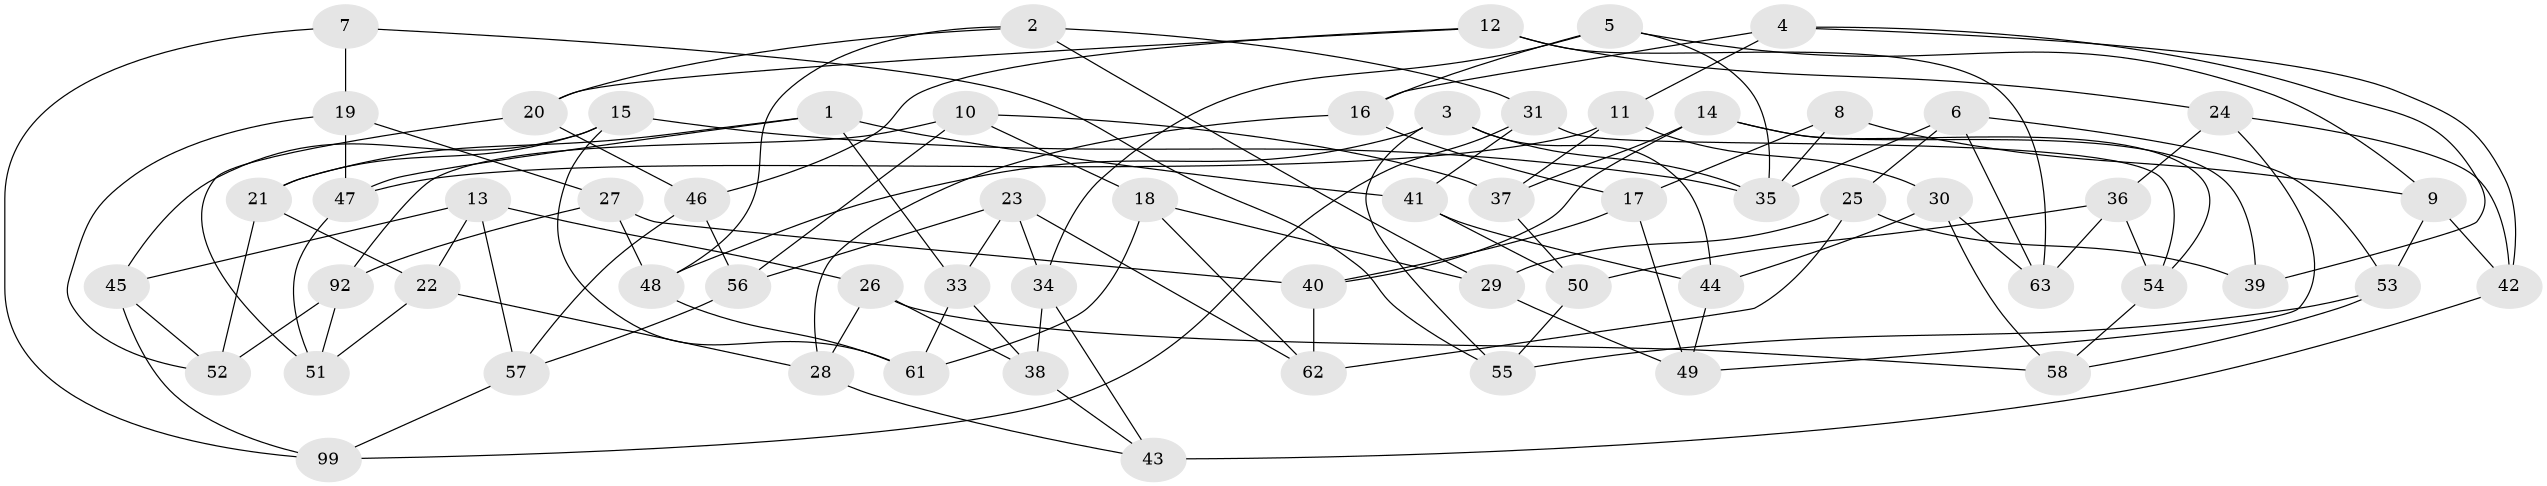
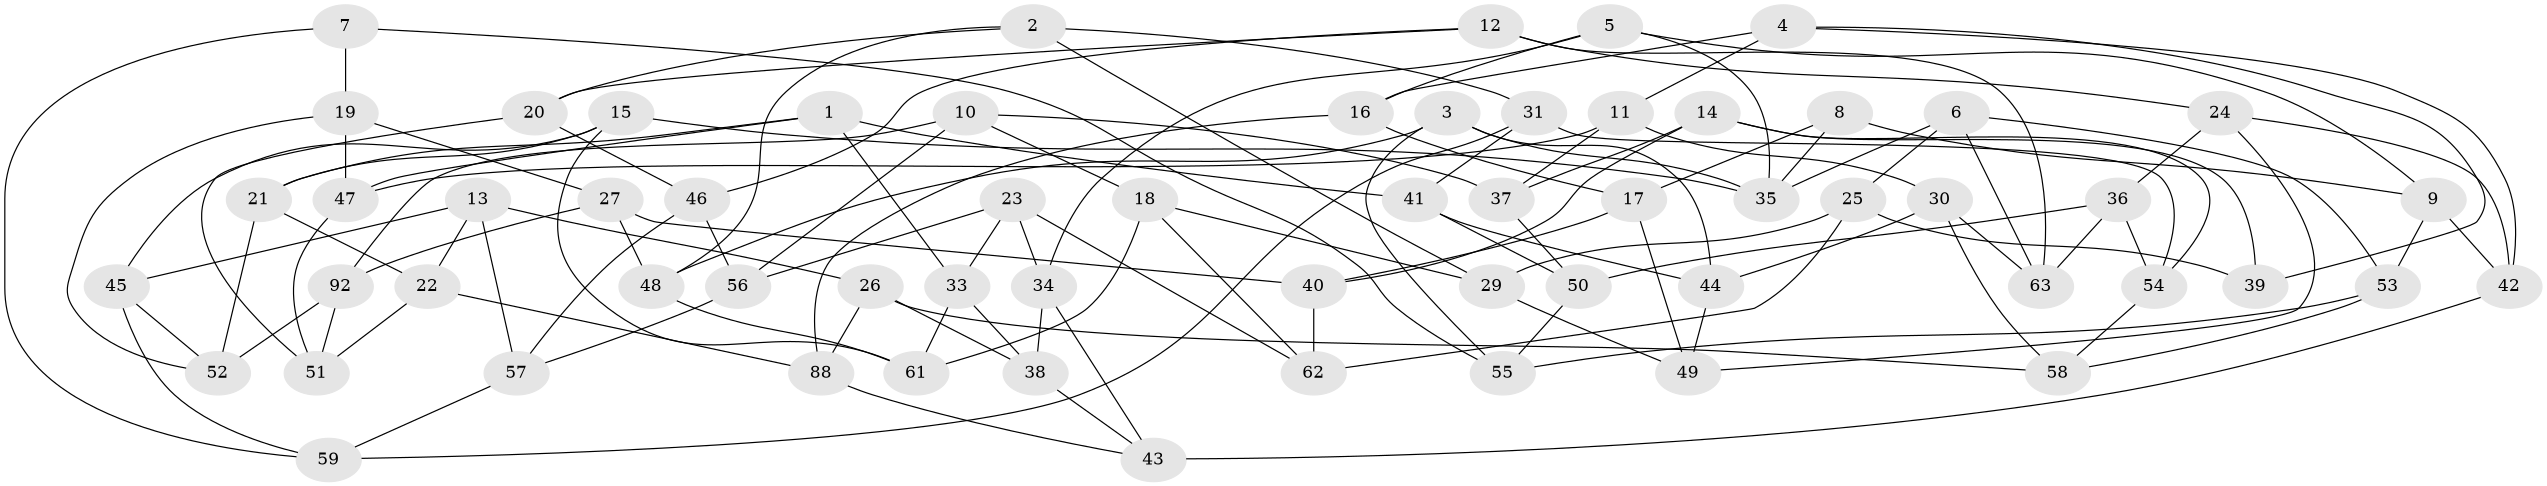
node "28": label "28" -> "88"
node "99": label "99" -> "59"
